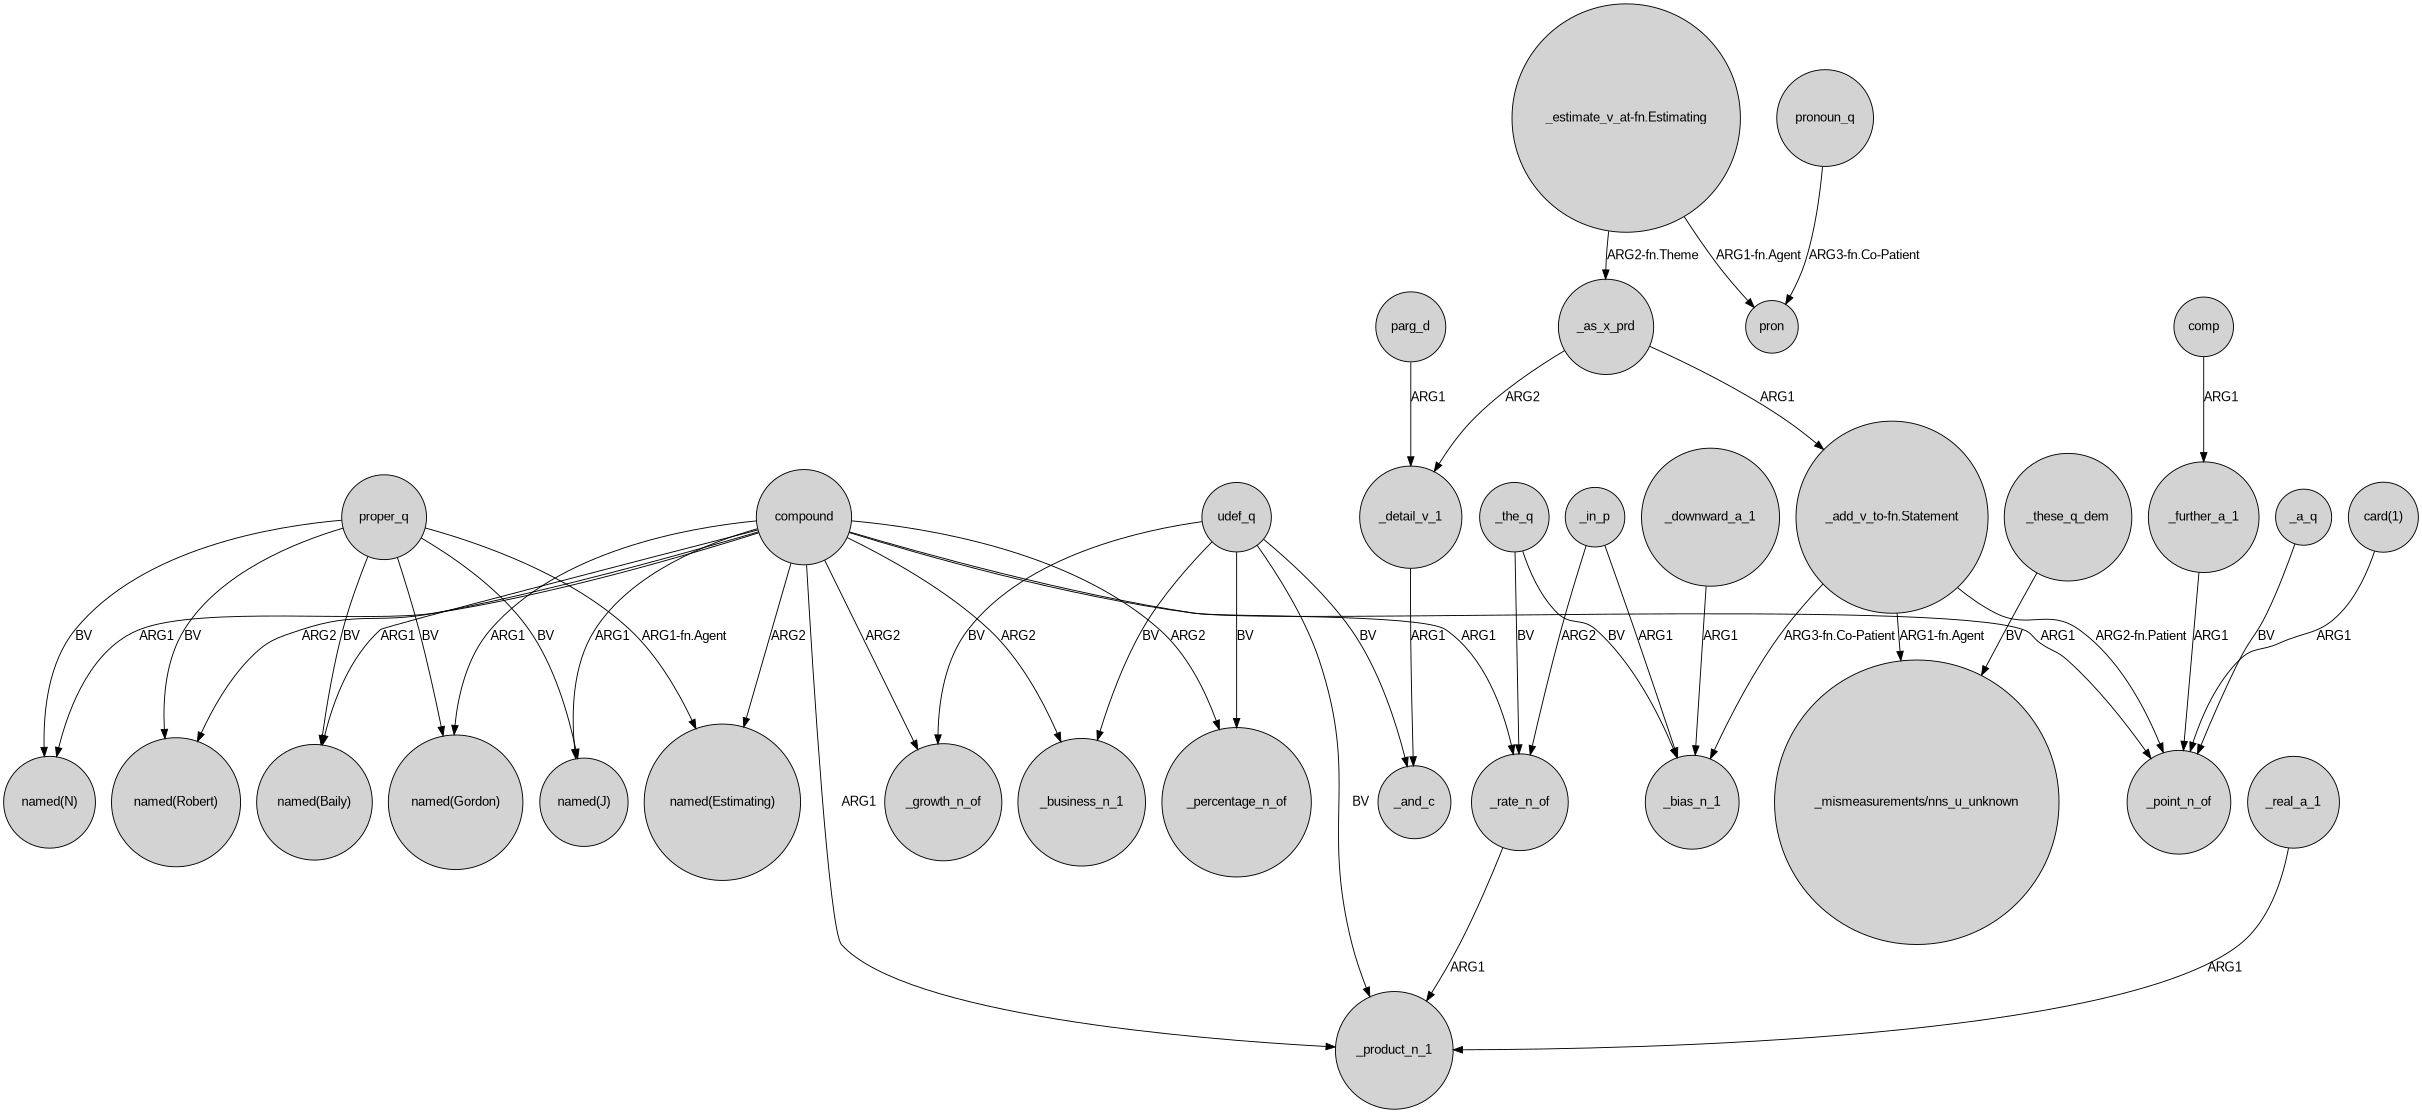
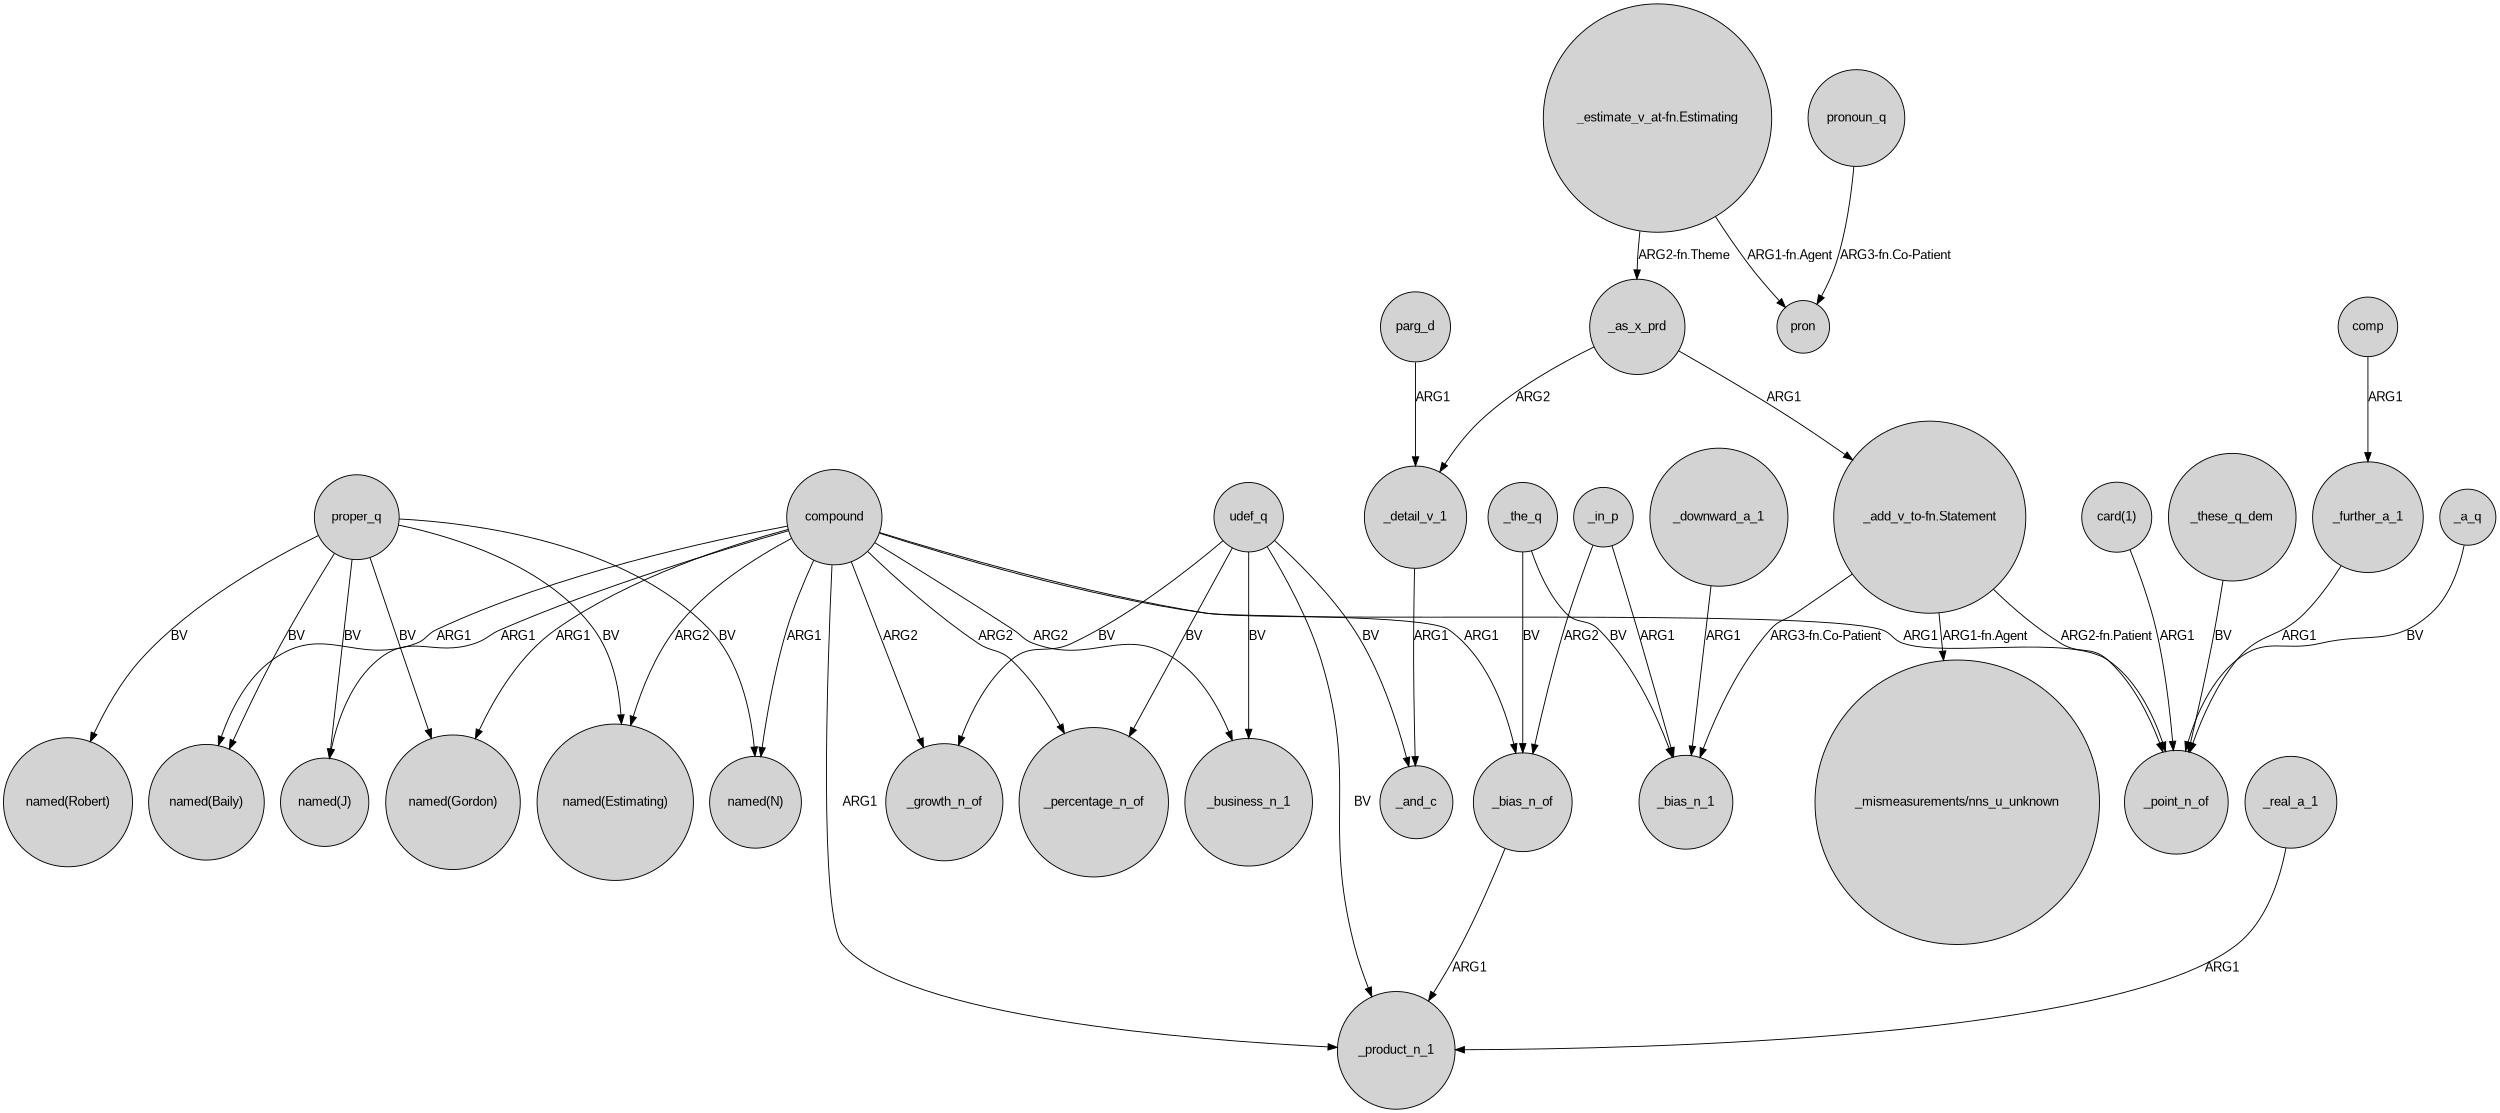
edge "_these_q_dem" -> "_mismeasurements/nns_u_unknown": now "_these_q_dem" -> "_point_n_of"
edge "compound" -> "named(Robert)": removed, label "ARG2"
edge "proper_q" -> "named(Estimating)": label "ARG1-fn.Agent" -> "BV"
node "_rate_n_of": label "_rate_n_of" -> "_bias_n_of"
